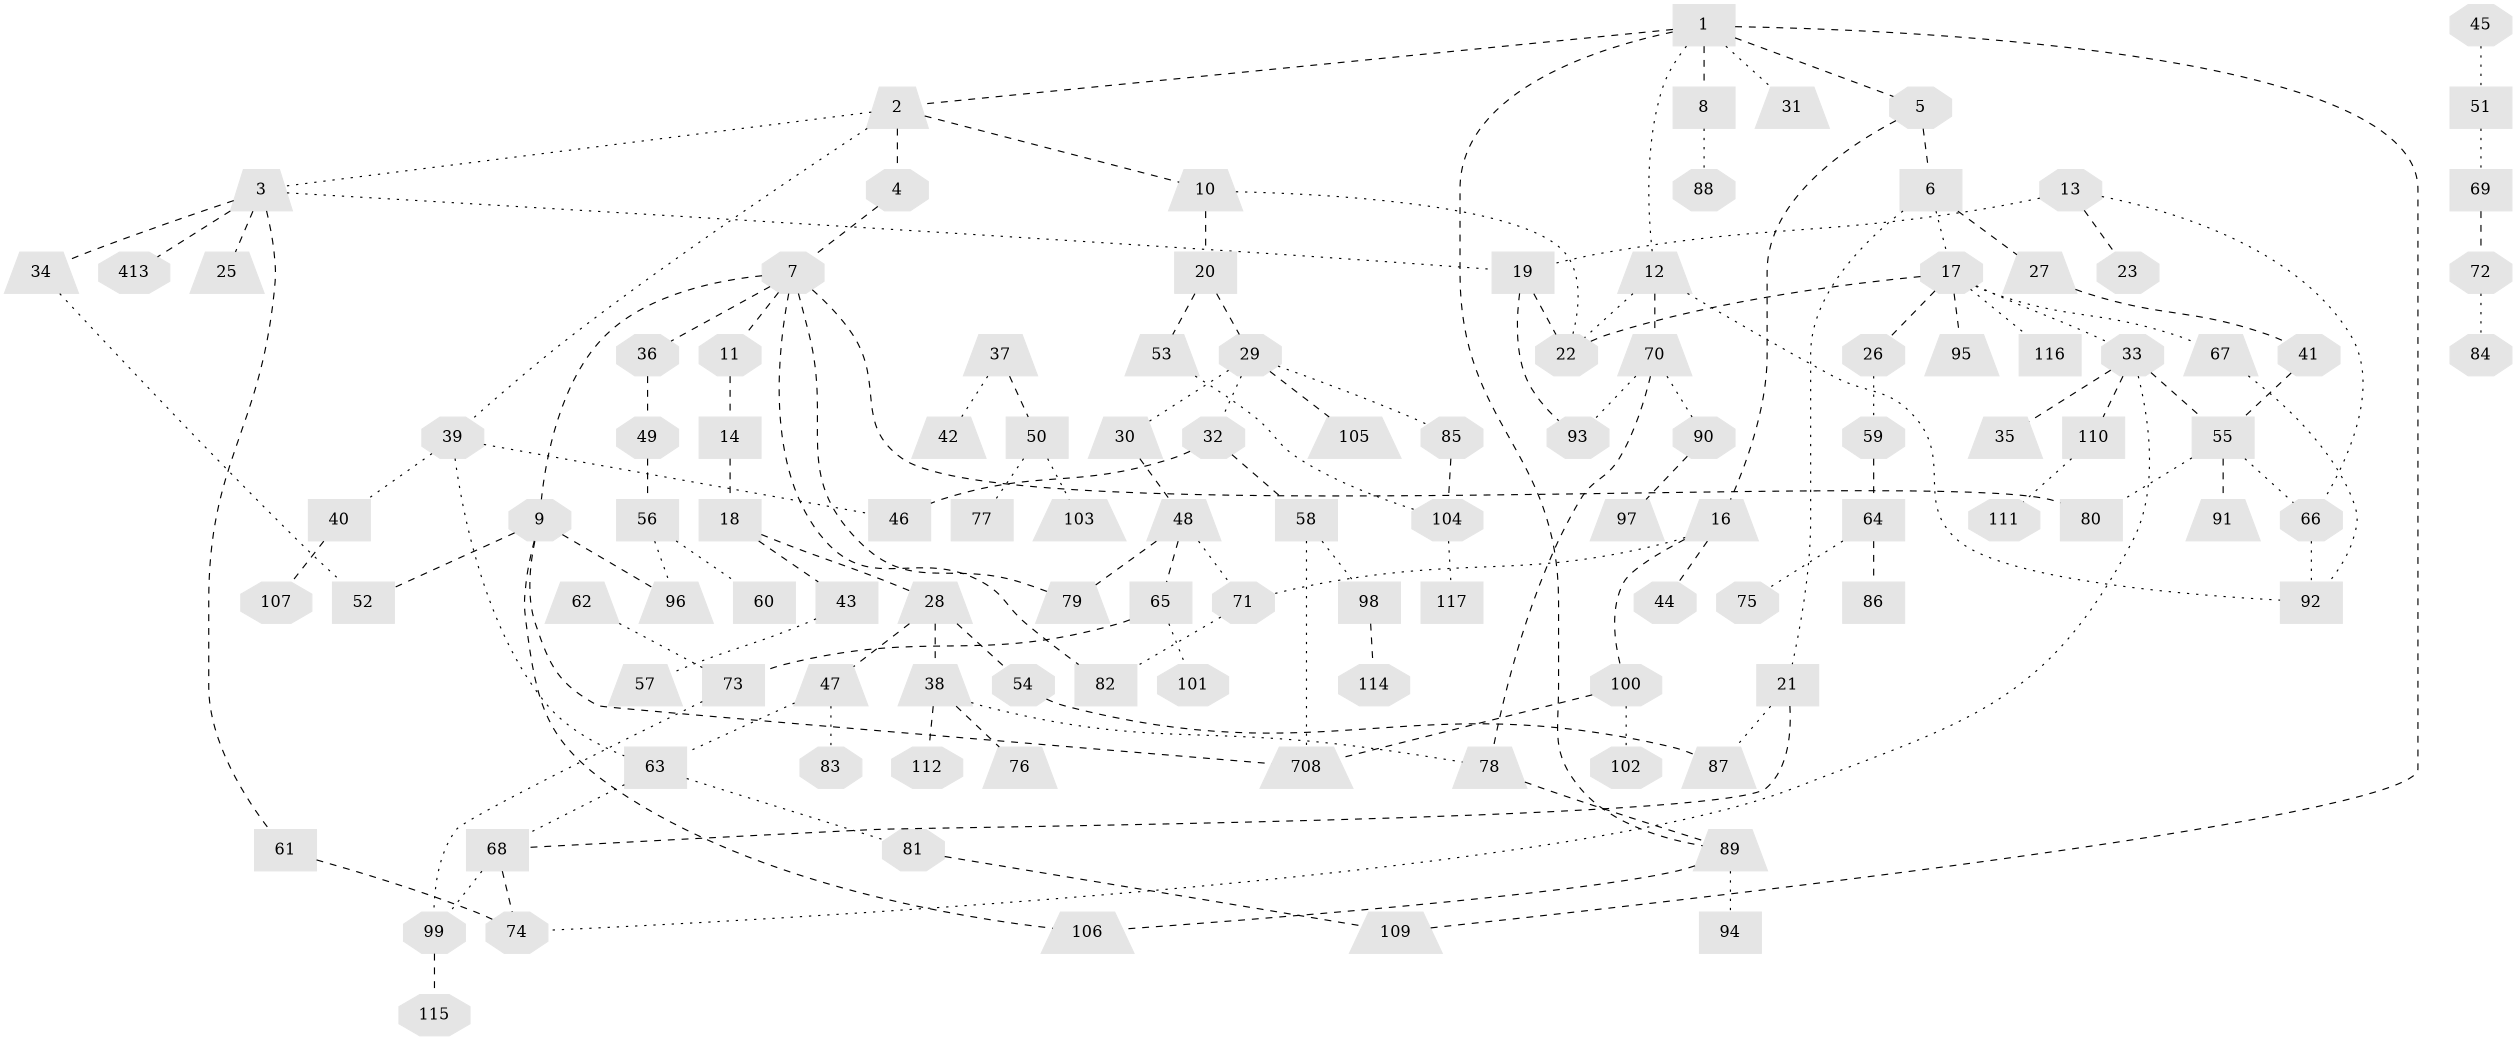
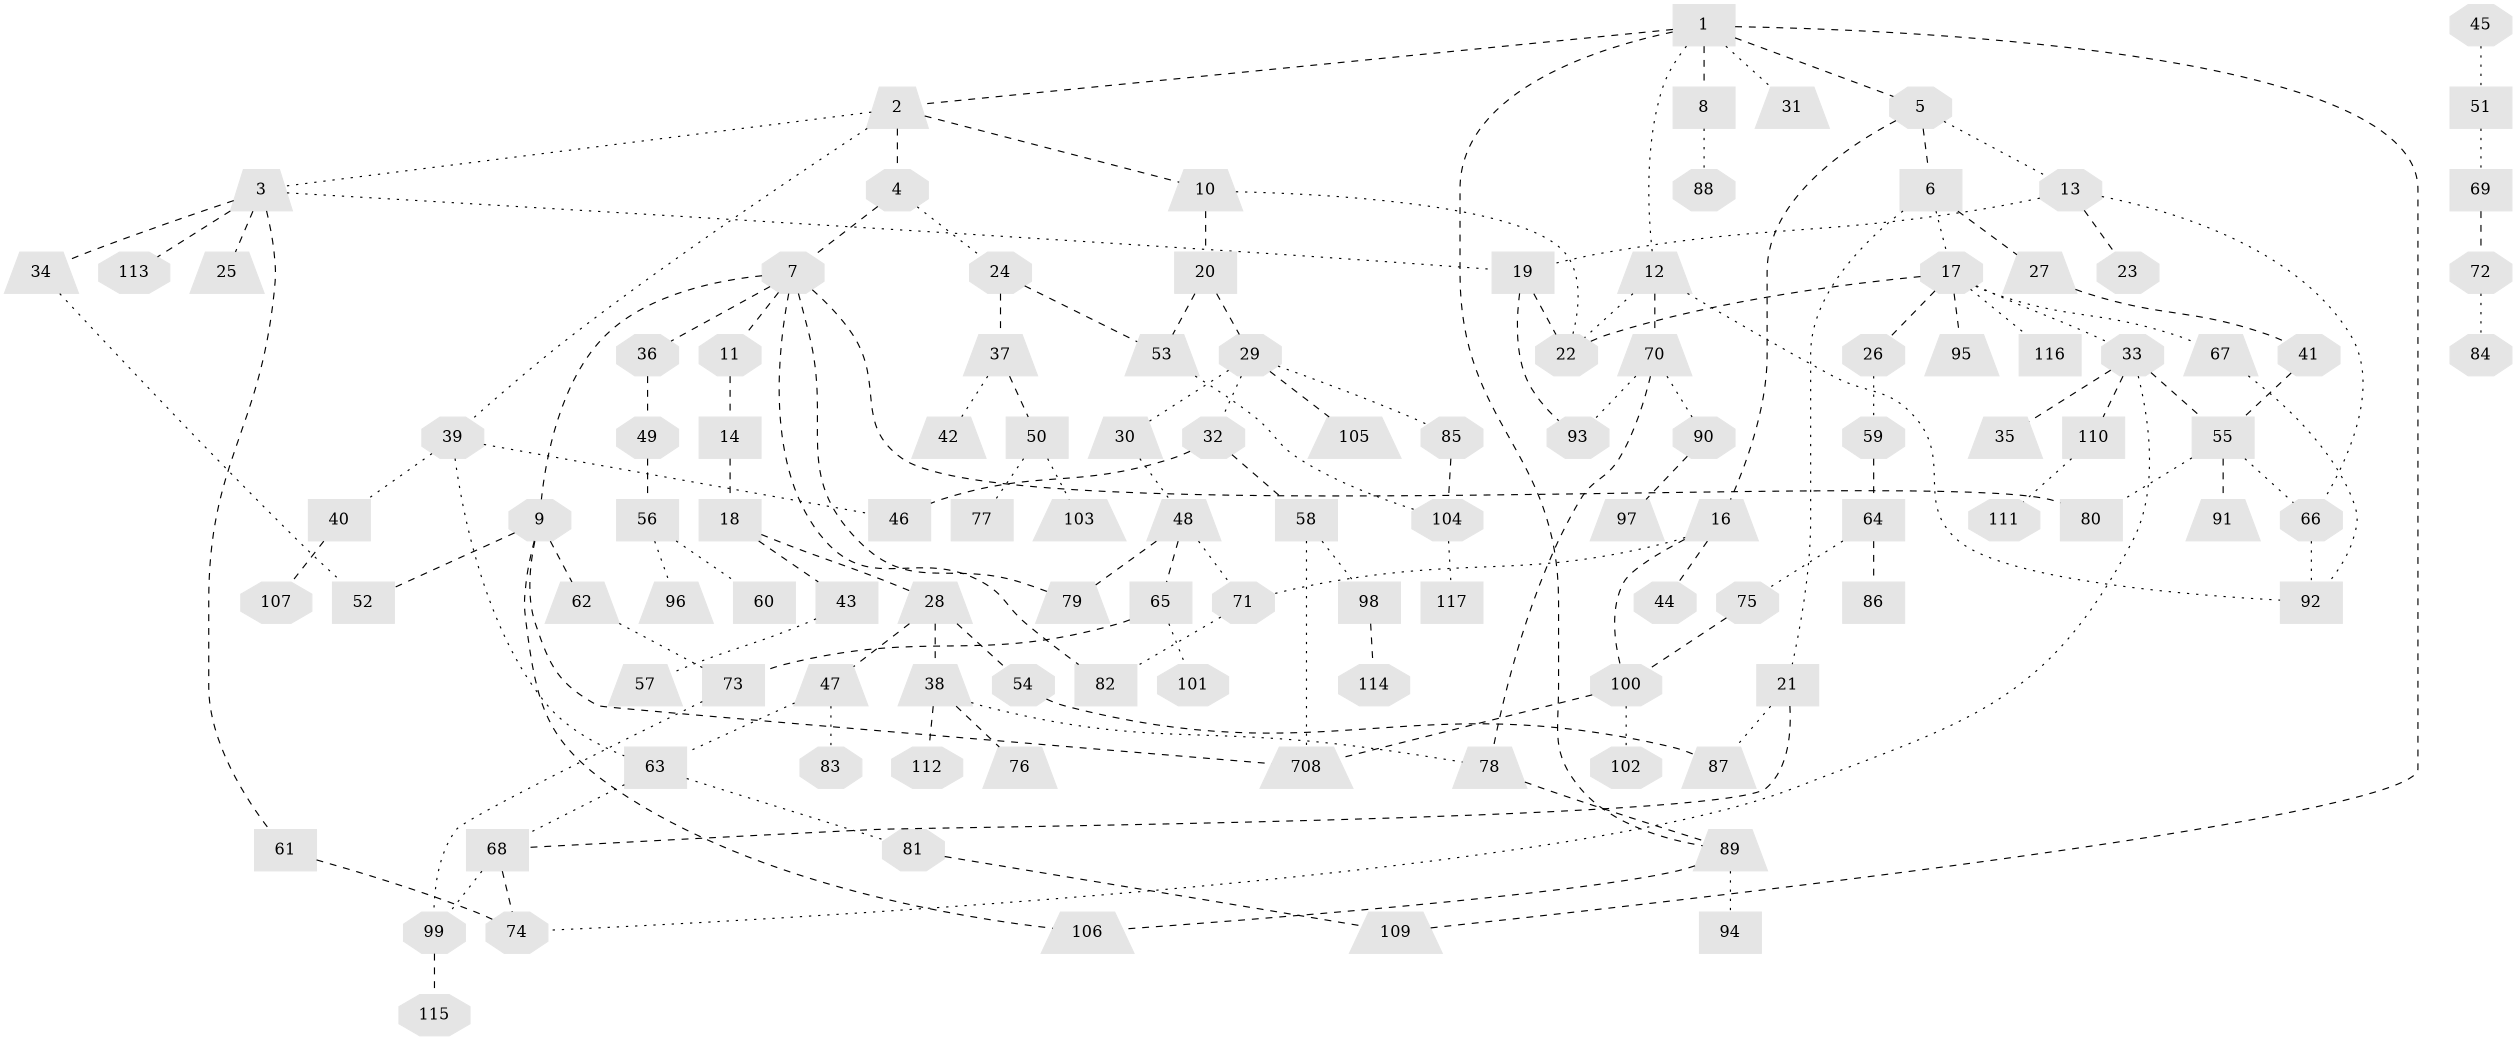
edge "5" -- "13": added
node "413": label "413" -> "113"
node "24": added
edge "30" -- "48": style dashed -> dotted
edge "9" -- "96": now "9" -- "62"
edge "75" -- "100": added
